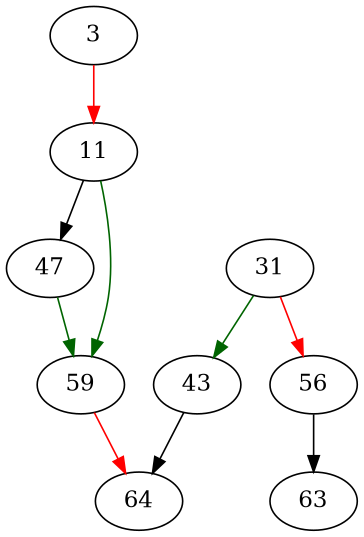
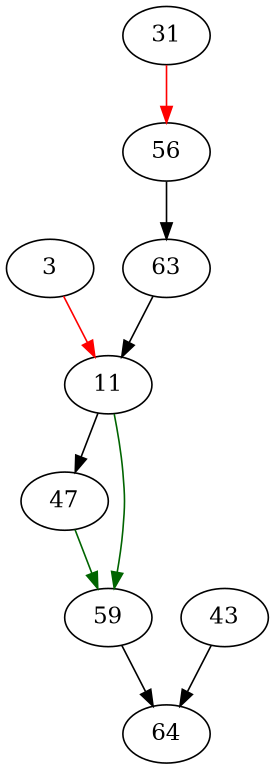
edge "63" -> "11": added
edge "31" -> "43": removed
edge "59" -> "64": color red -> black
